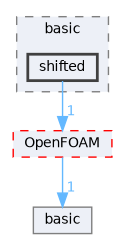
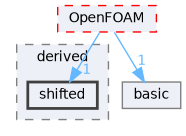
cluster "basic": label "basic" -> "derived"
edge "shifted" -> "OpenFOAM": reversed
